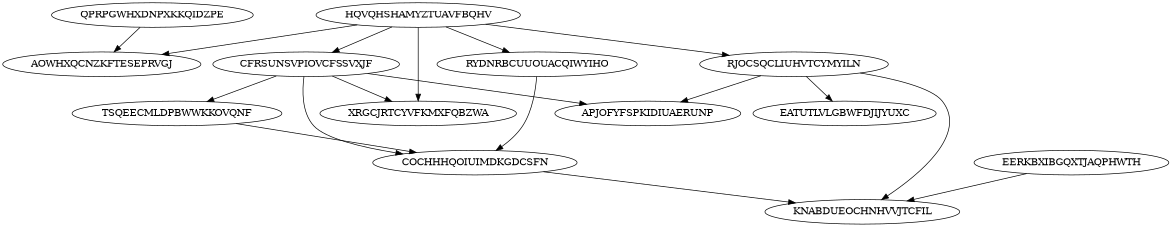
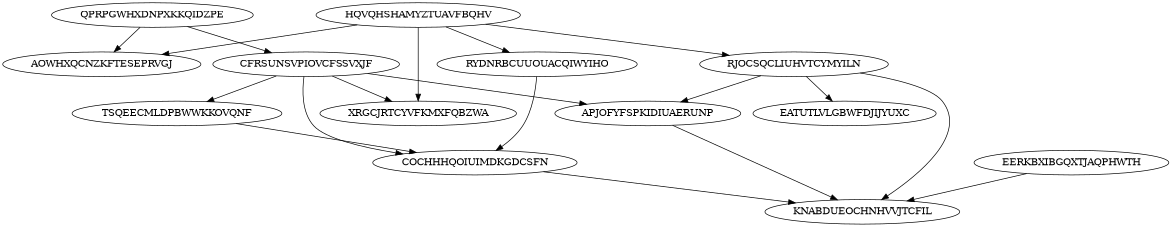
edge "HQVQHSHAMYZTUAVFBQHV" -> "CFRSUNSVPIOVCFSSVXJF": now "QPRPGWHXDNPXKKQIDZPE" -> "CFRSUNSVPIOVCFSSVXJF"
edge "APJOFYFSPKIDIUAERUNP" -> "KNABDUEOCHNHVVJTCFIL": added
